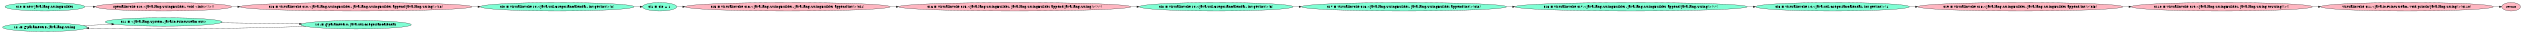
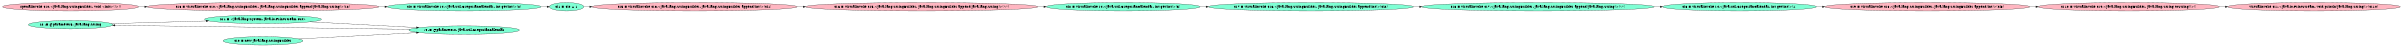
edge "$r0 = new java.lang.StringBuilder" -> "specialinvoke $r0.<java.lang.StringBuilder: void <init>()>()": now "$r0 = new java.lang.StringBuilder" -> "r4 := @parameter0: java.util.GregorianCalendar"
node "return": removed
